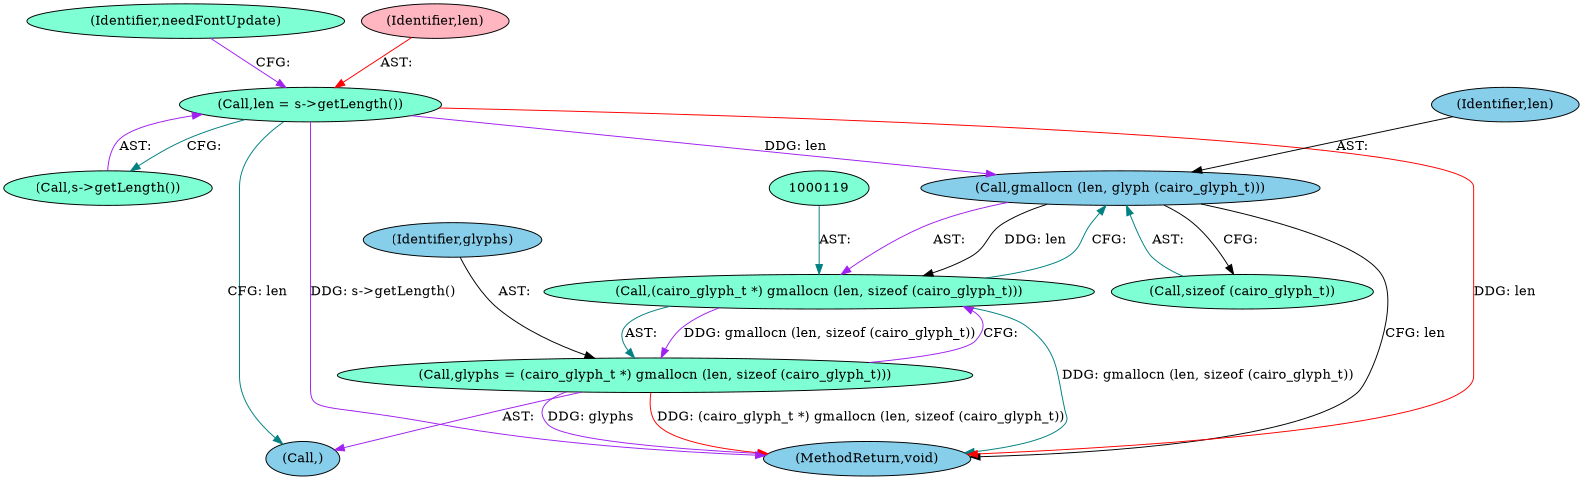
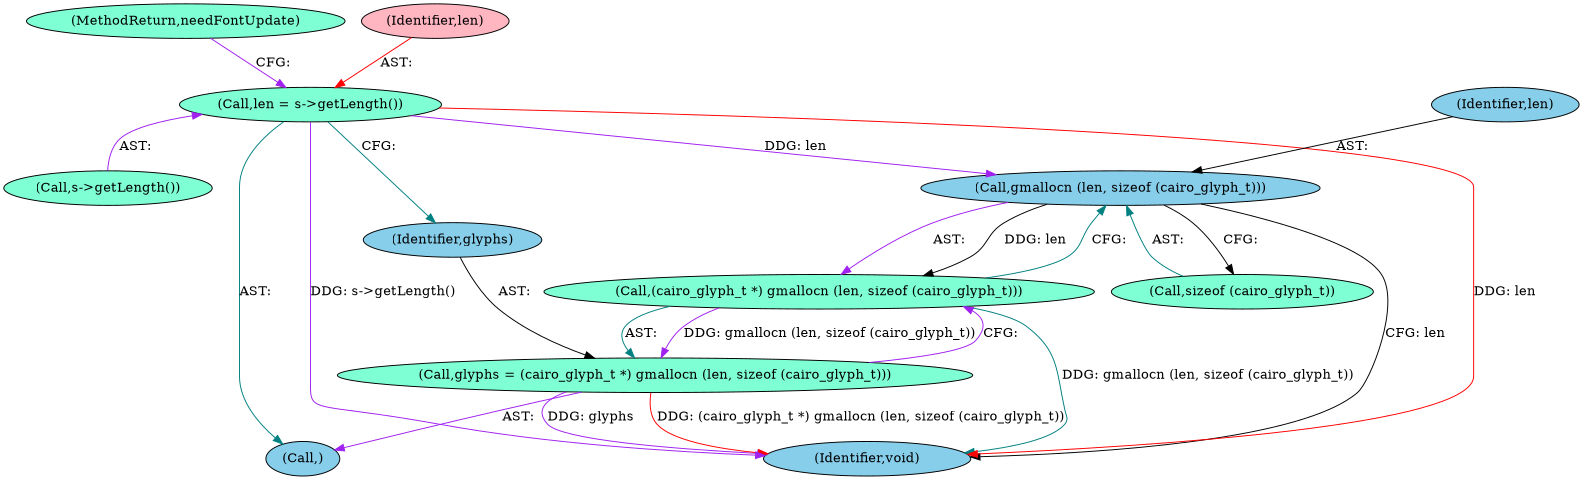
node "(Identifier,needFontUpdate)": label "(Identifier,needFontUpdate)" -> "(MethodReturn,needFontUpdate)"
edge "(Call,len = s->getLength())" -> "(Call,s->getLength())": now "(Call,len = s->getLength())" -> "(Identifier,glyphs)"
node "1000119": removed
node "(Call,gmallocn (len, glyph (cairo_glyph_t)))": label "(Call,gmallocn (len, glyph (cairo_glyph_t)))" -> "(Call,gmallocn (len, sizeof (cairo_glyph_t)))"
edge "(Call,len = s->getLength())" -> "(Call,)": label "CFG: len" -> "AST: "
node "(MethodReturn,void)": label "(MethodReturn,void)" -> "(Identifier,void)"
